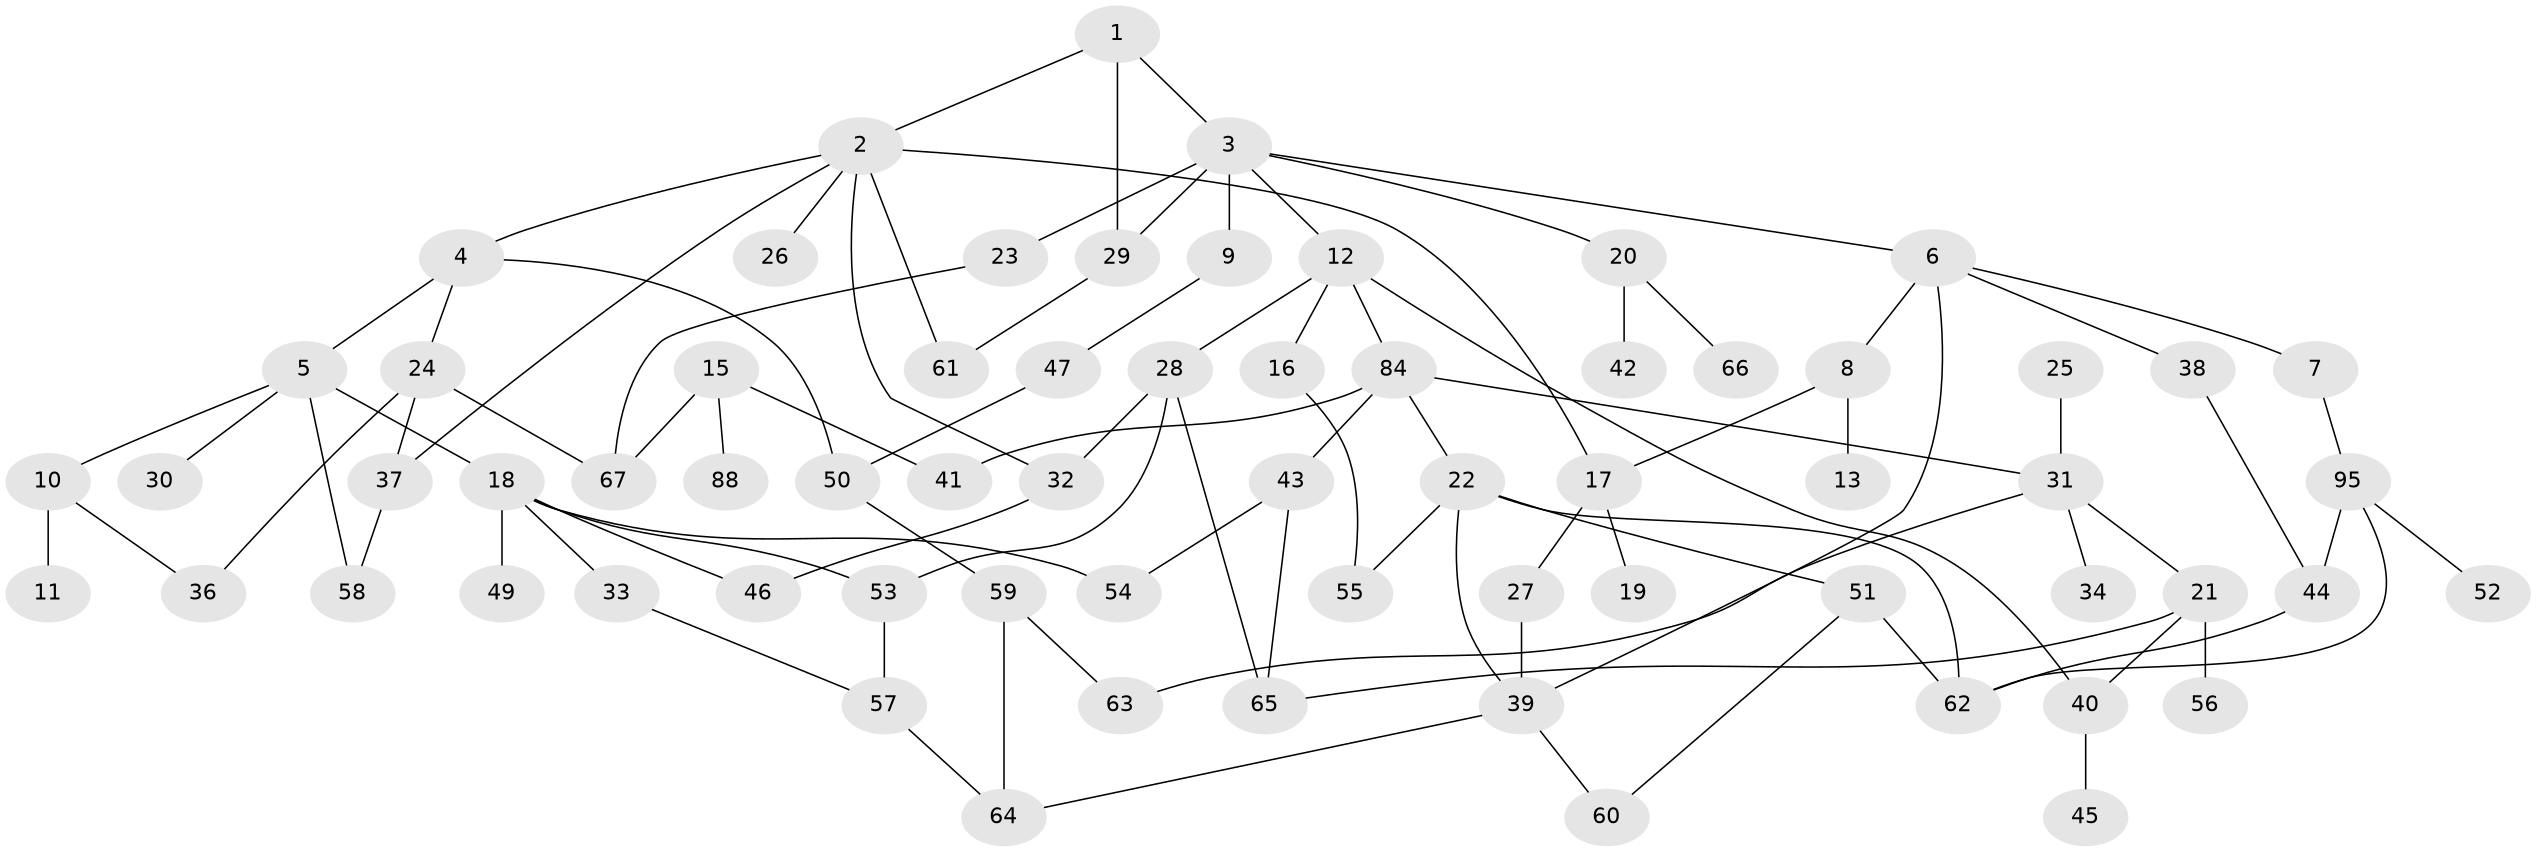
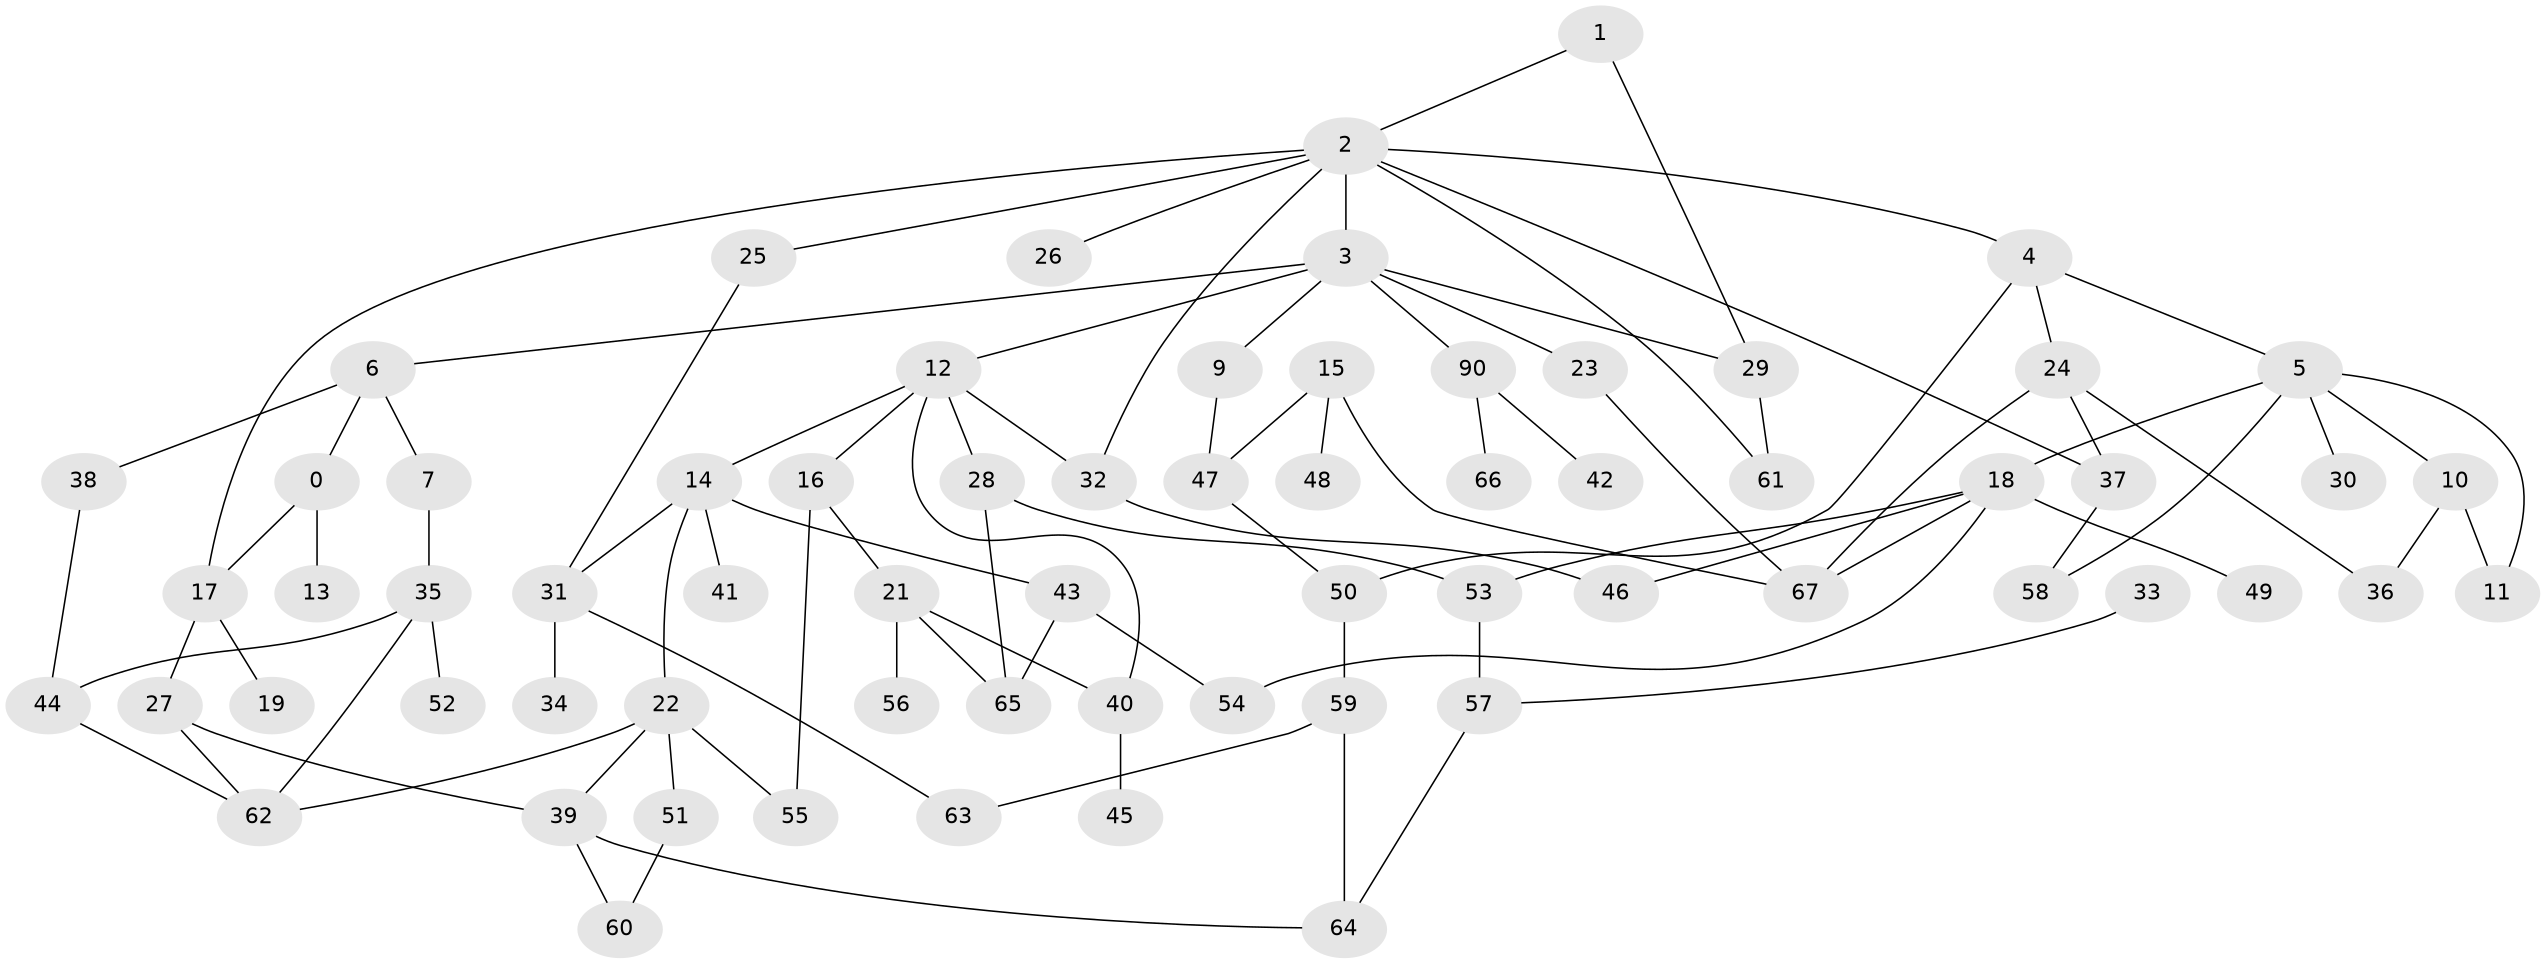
edge "1" -- "3": now "2" -- "3"
edge "2" -- "25": added
node "20": label "20" -> "90"
node "84": label "84" -> "14"
node "8": label "8" -> "0"
edge "28" -- "32": now "12" -- "32"
edge "5" -- "11": added
edge "15" -- "41": now "15" -- "47"
node "88": label "88" -> "48"
node "95": label "95" -> "35"
edge "6" -- "39": removed
edge "18" -- "33": now "18" -- "67"
edge "31" -- "21": now "16" -- "21"
edge "51" -- "62": now "27" -- "62"
